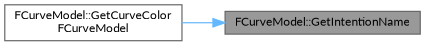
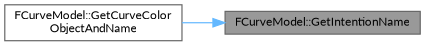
node "FCurveModel::GetCurveColor FCurveModel": label "FCurveModel::GetCurveColor FCurveModel" -> "FCurveModel::GetCurveColor ObjectAndName"
